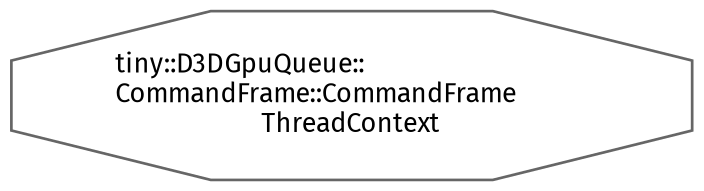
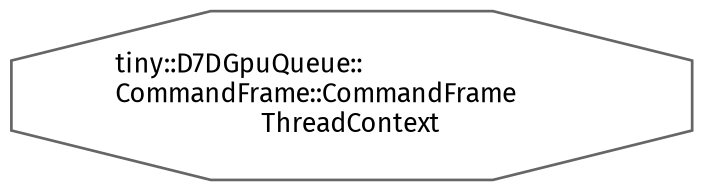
node "tiny::D3DGpuQueue:: CommandFrame::CommandFrame ThreadContext": label "tiny::D3DGpuQueue:: CommandFrame::CommandFrame ThreadContext" -> "tiny::D7DGpuQueue:: CommandFrame::CommandFrame ThreadContext"
